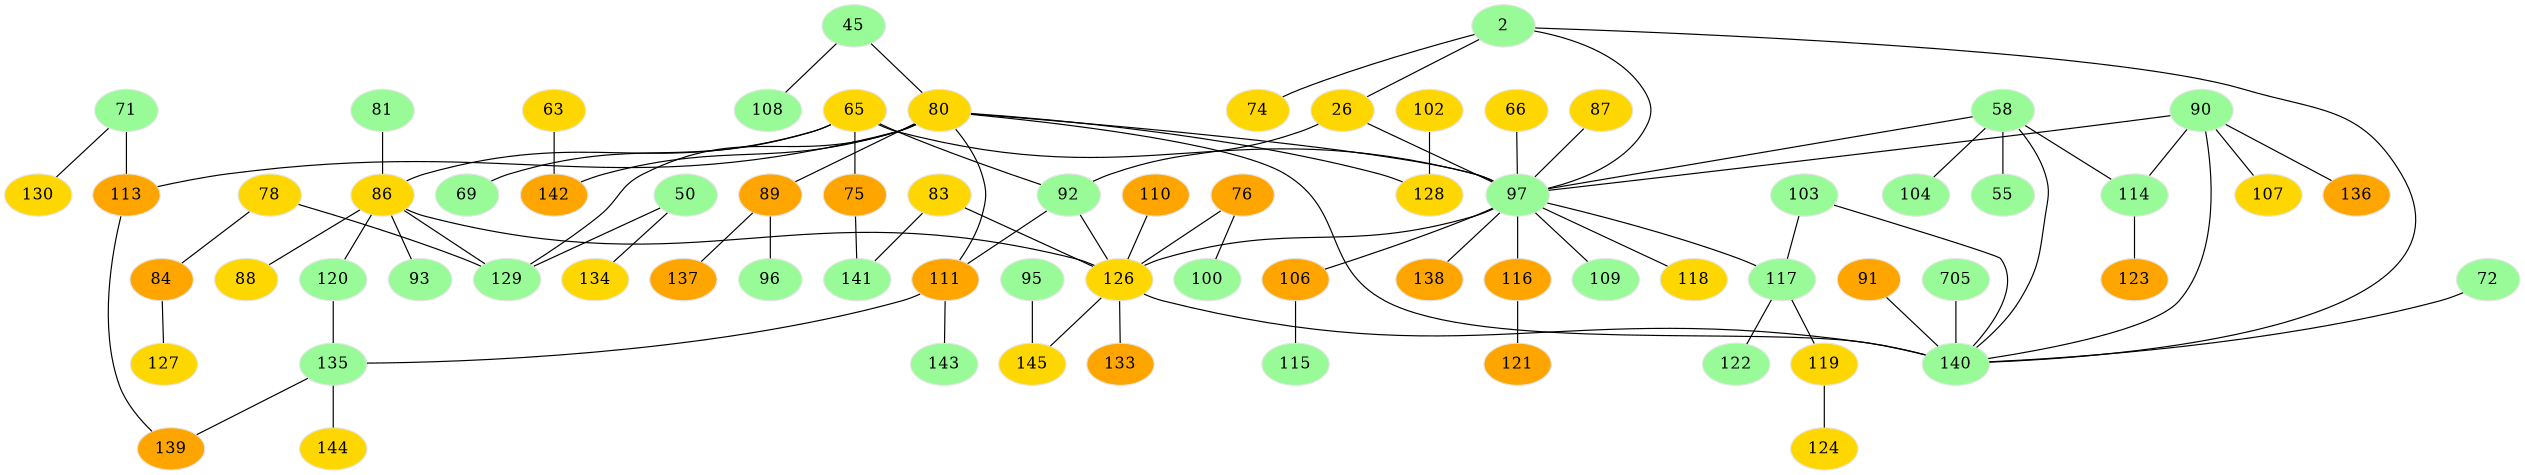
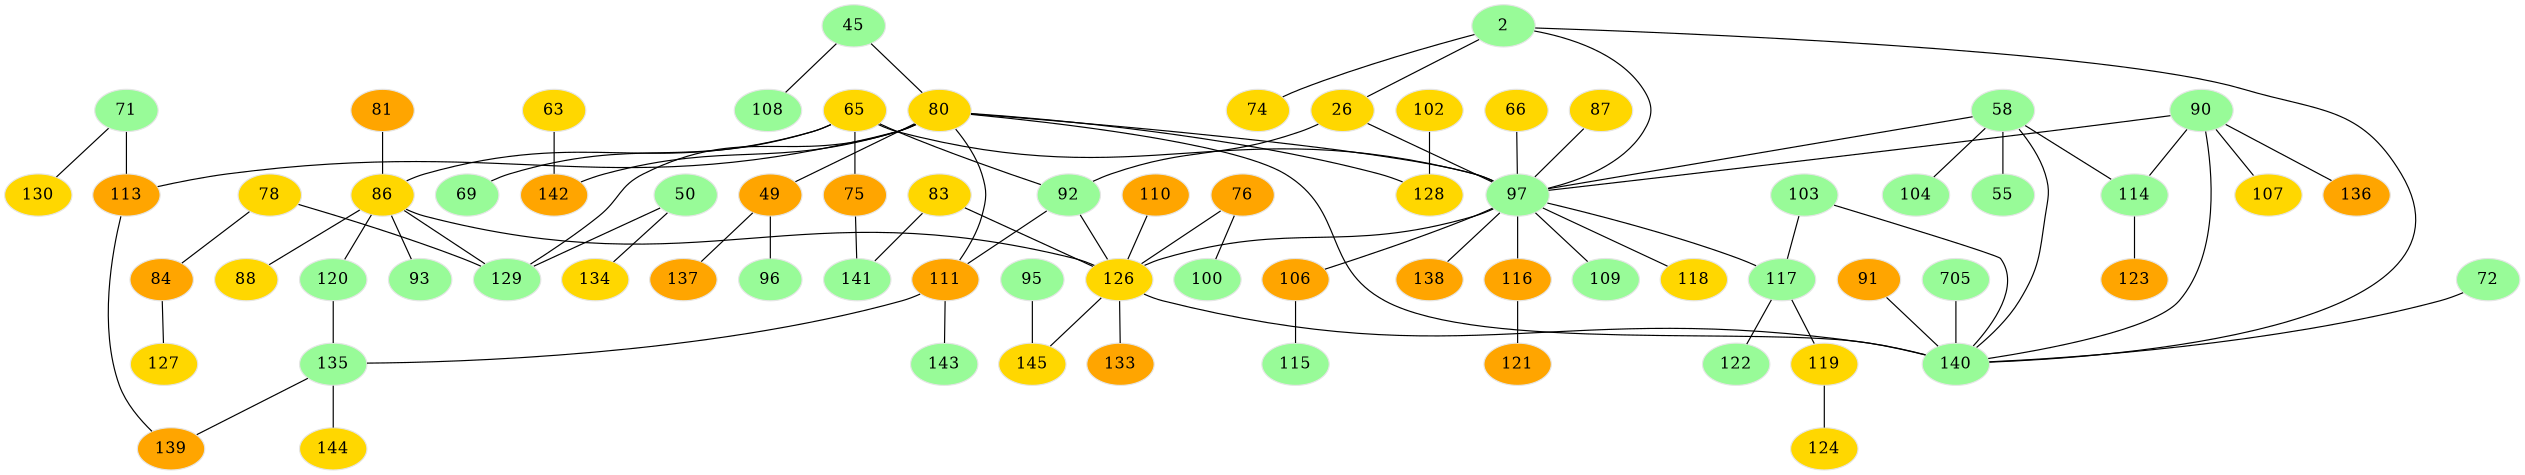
node "81": fillcolor palegreen -> orange
node "89": label "89" -> "49"
